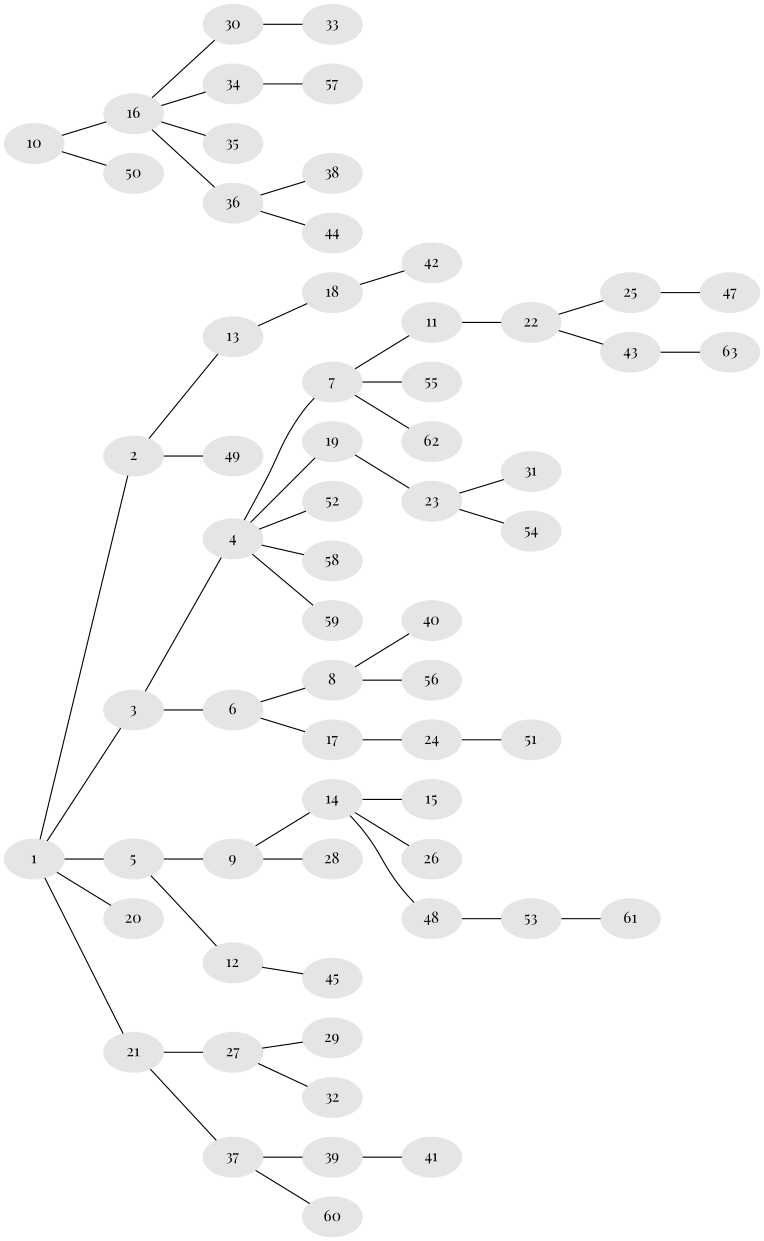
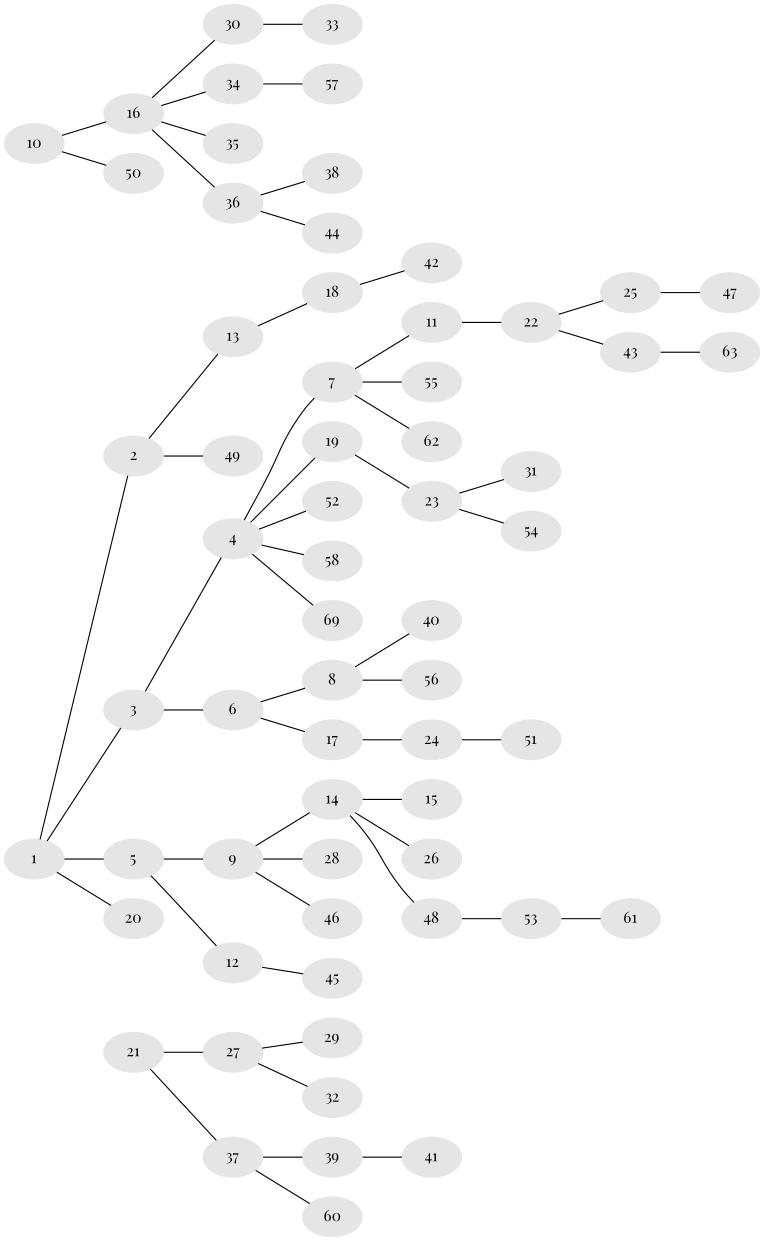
node "59": label "59" -> "69"
node "46": added
edge "1" -- "21": removed
